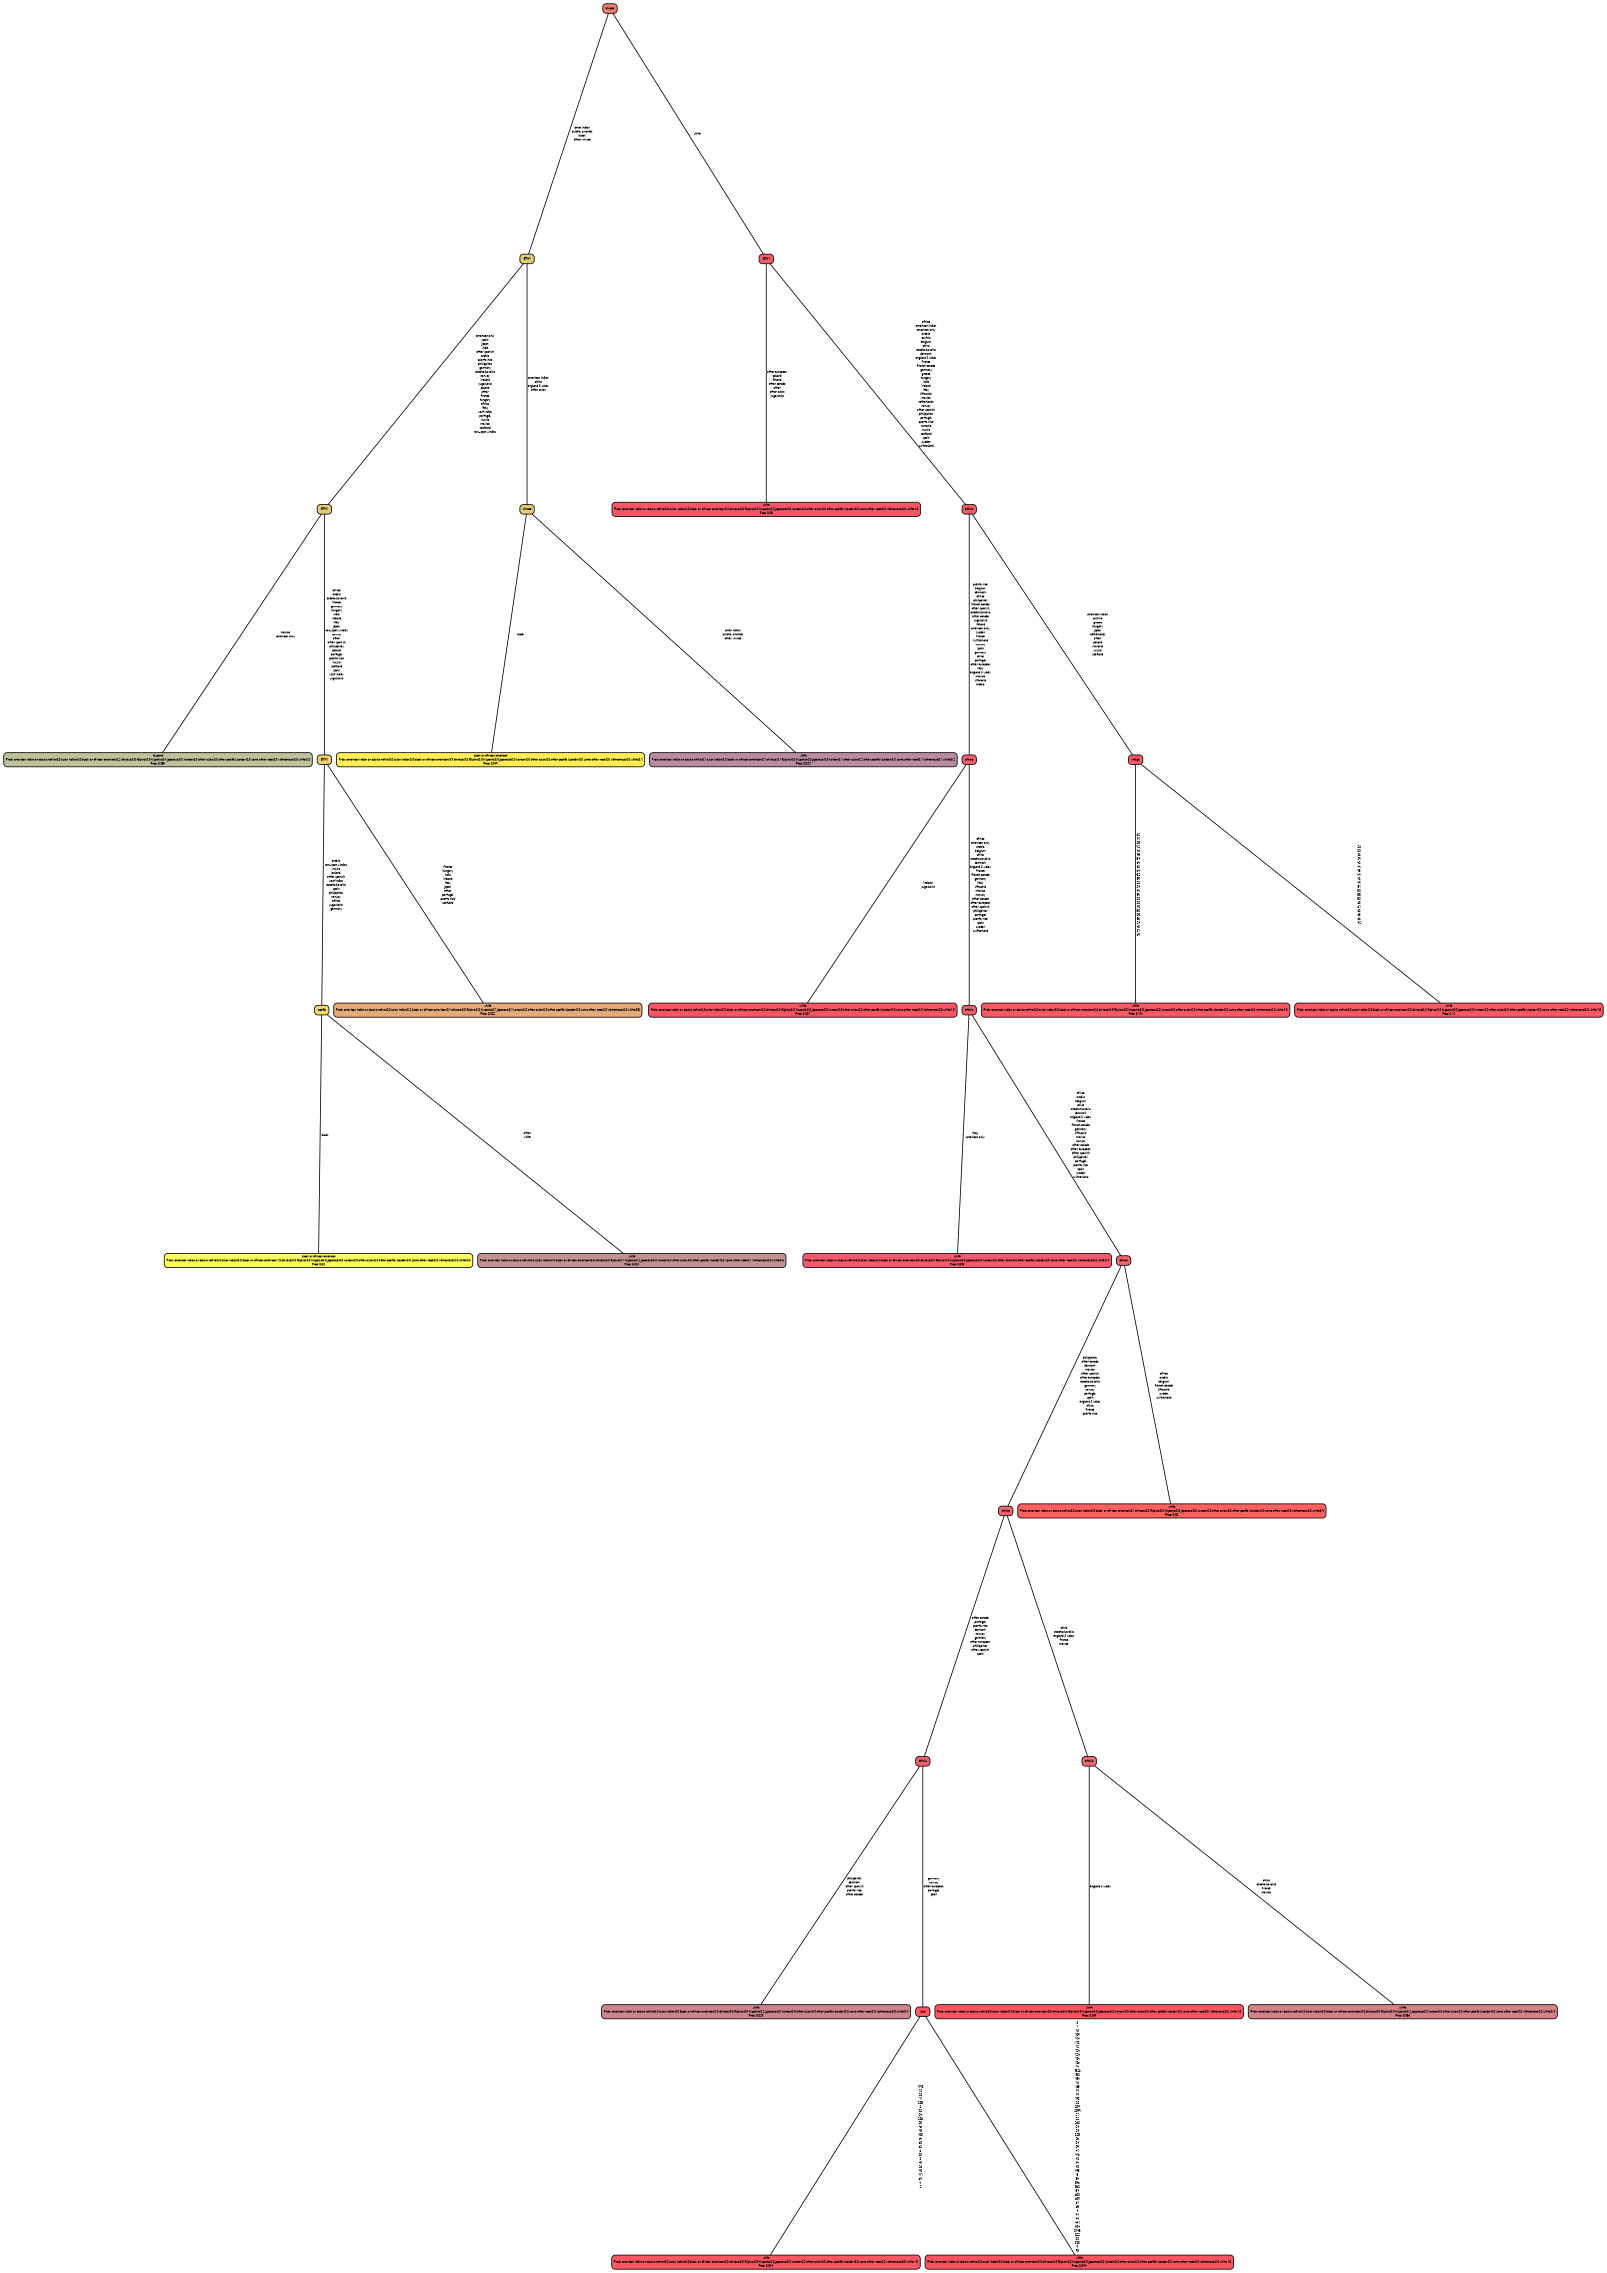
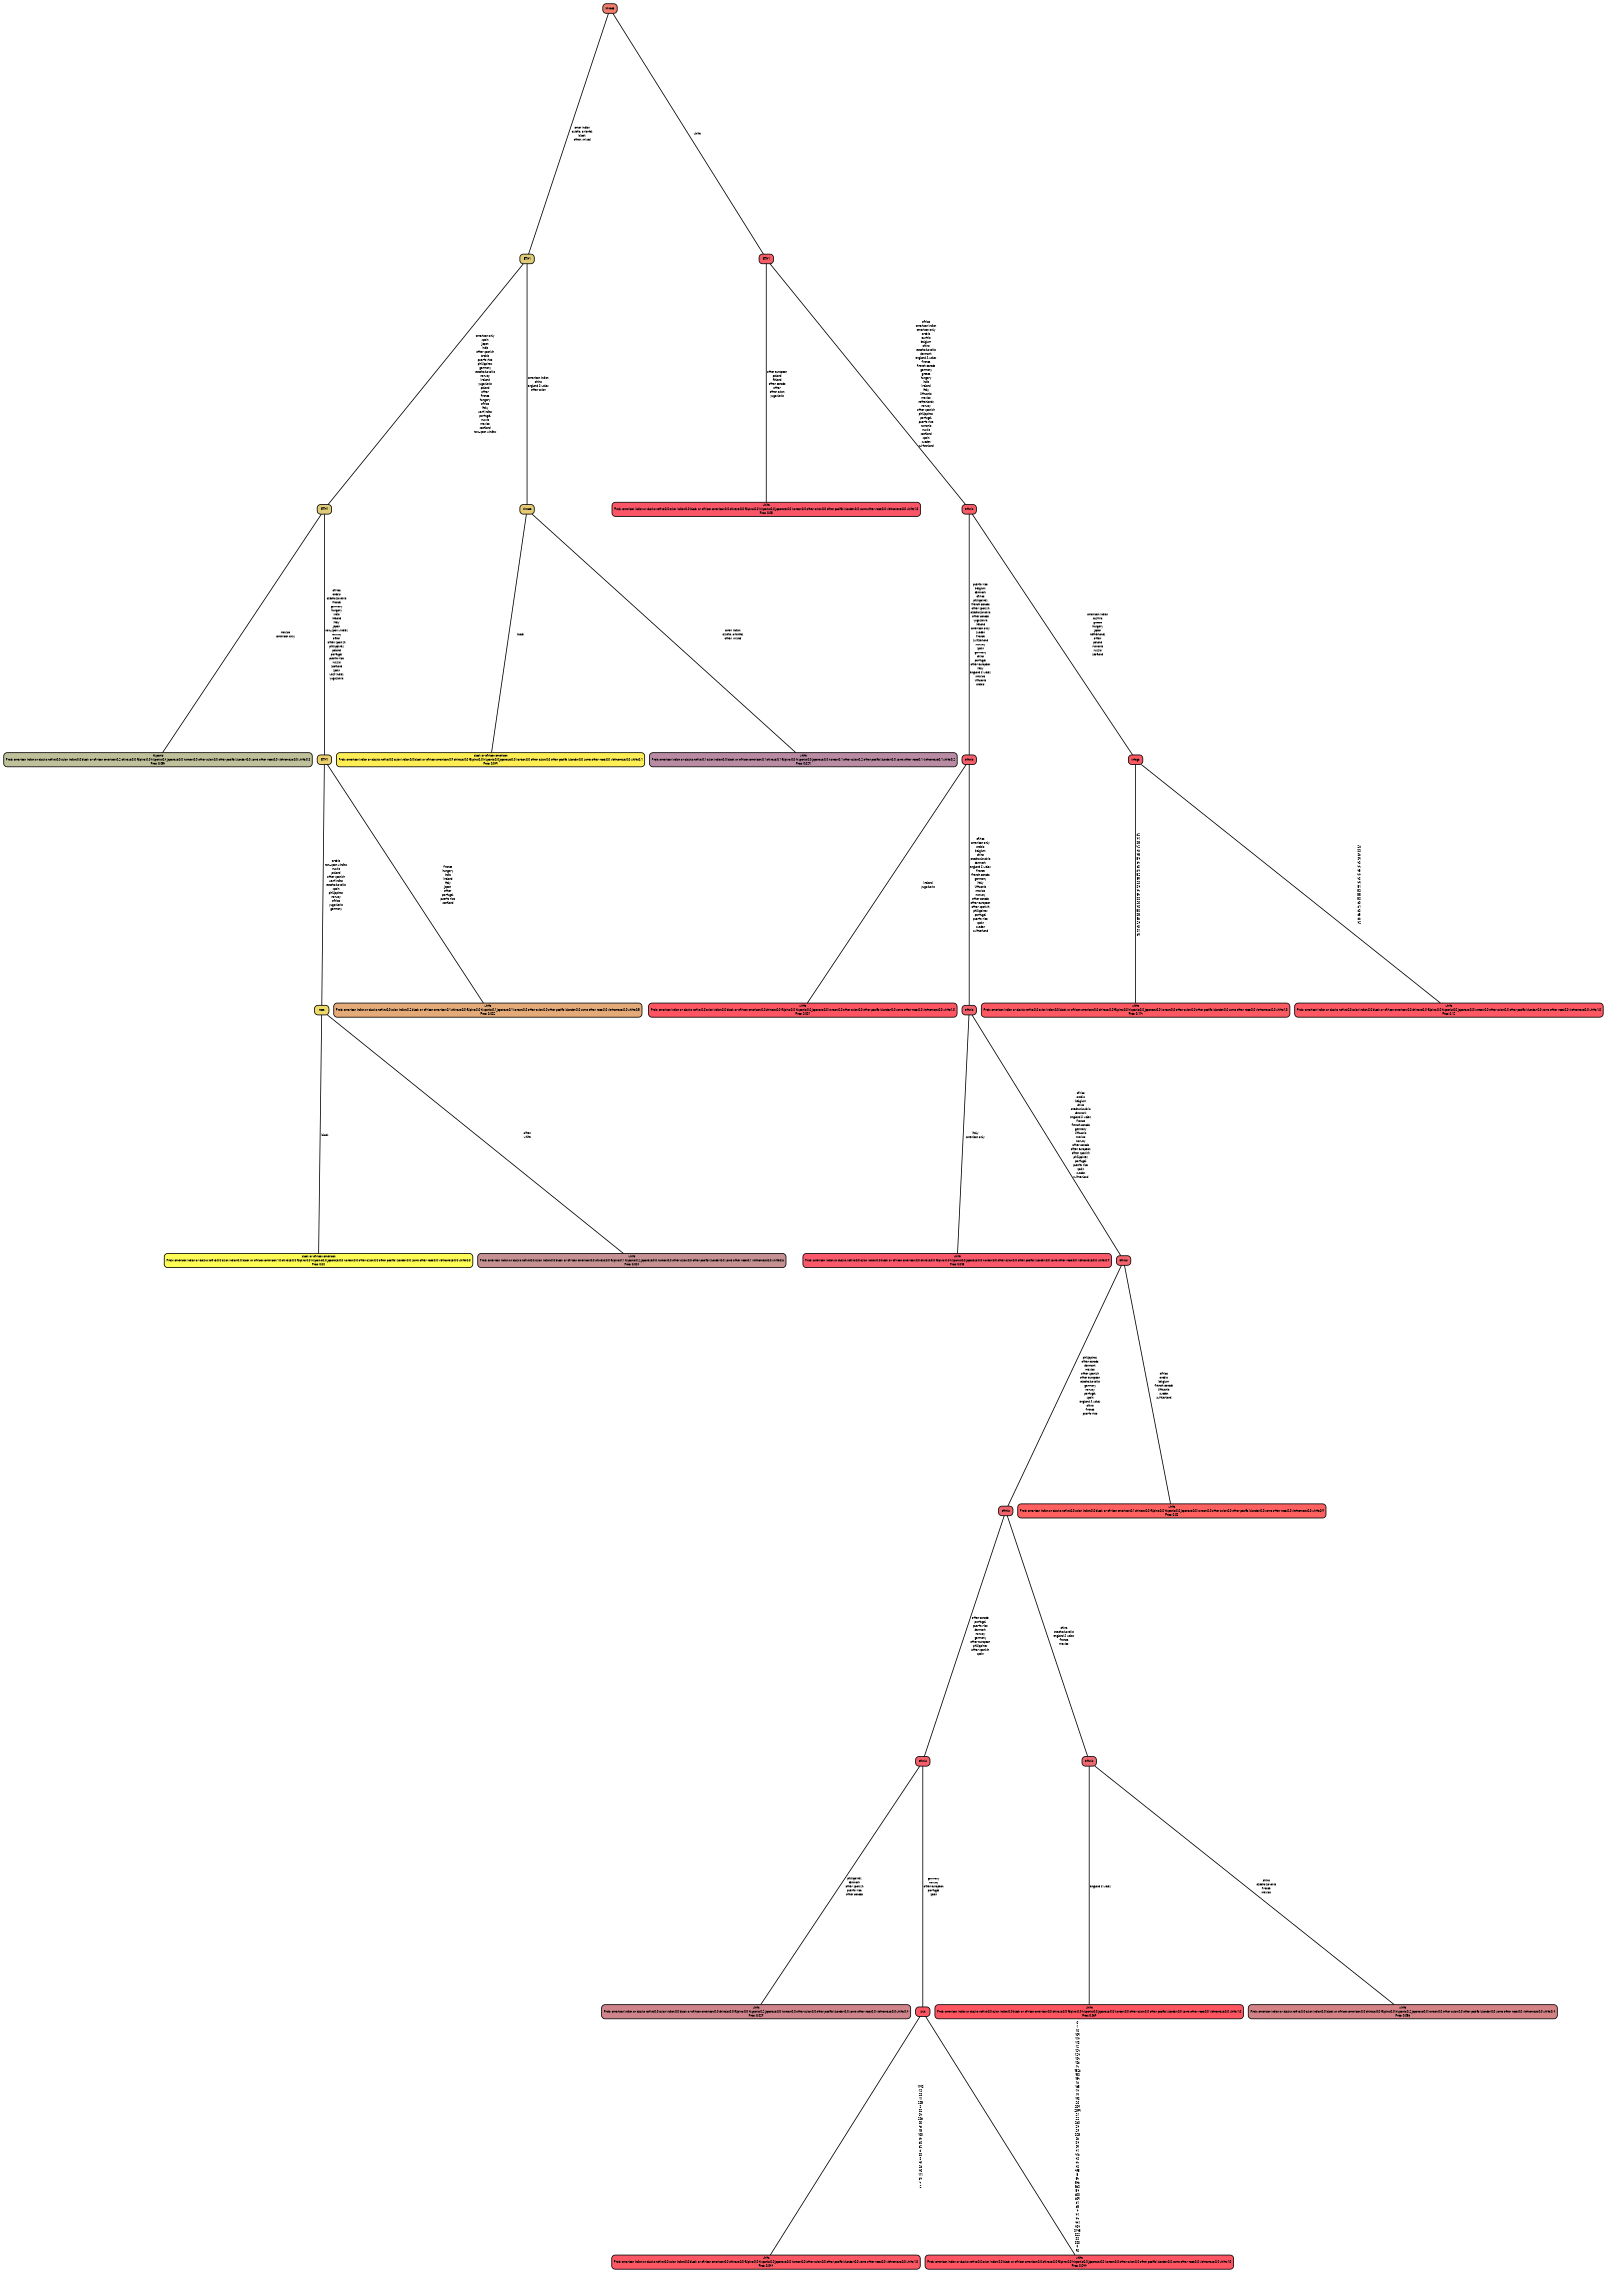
node "pacific": label "pacific" -> "race"
